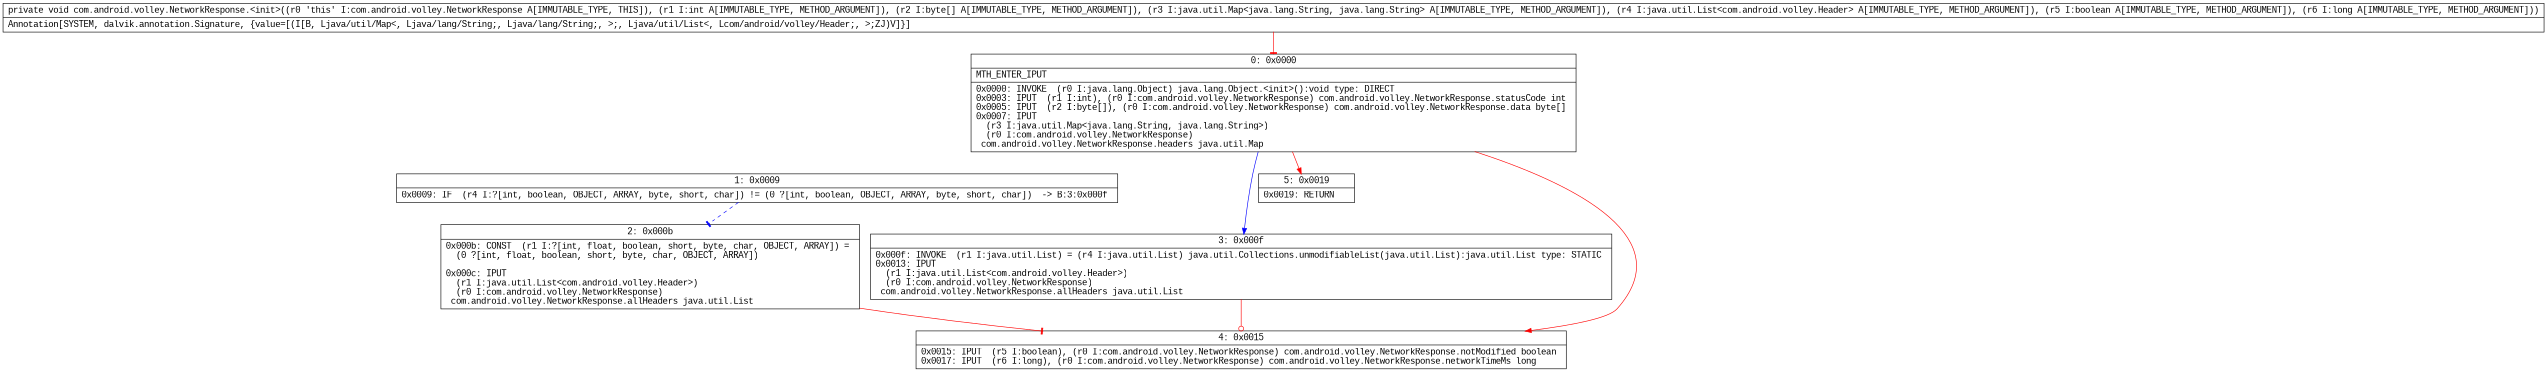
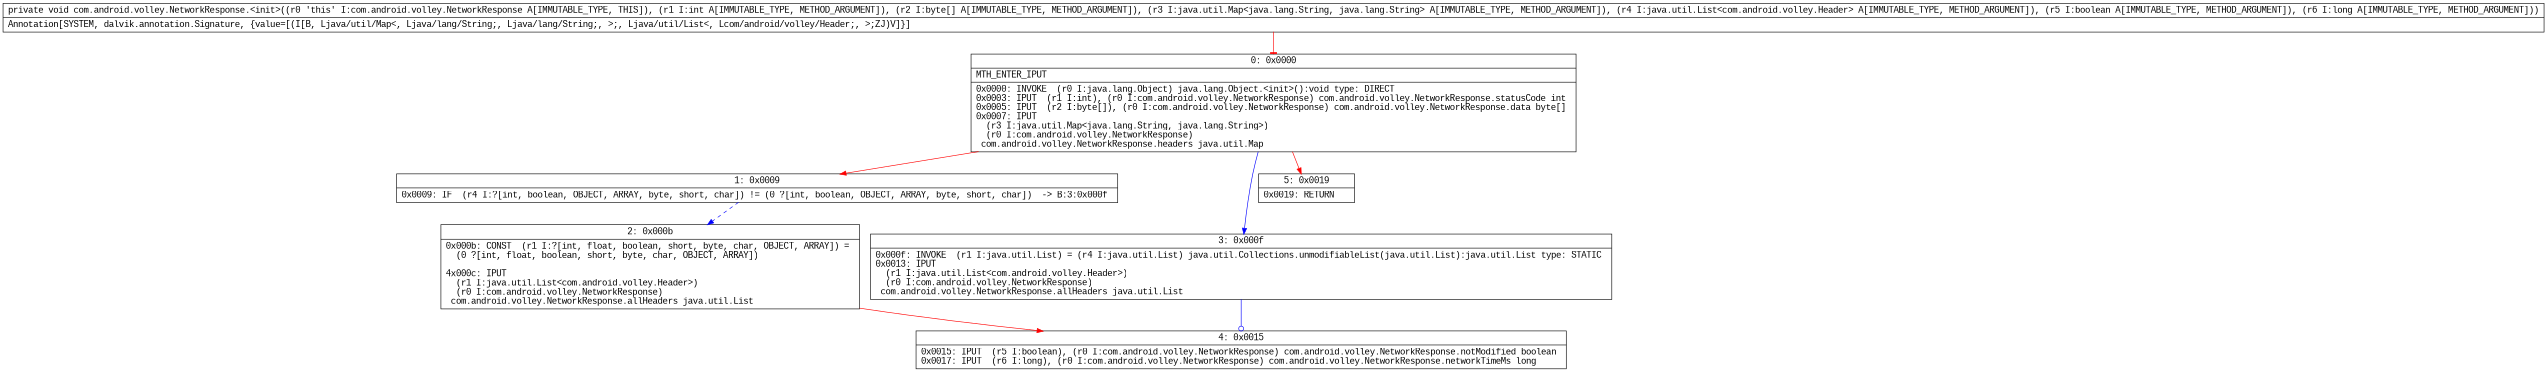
edge "1: 0x0009" -> "2: 0x000b": arrowhead tee -> normal
edge "0: 0x0000" -> "4: 0x0015": now "0: 0x0000" -> "1: 0x0009"
node "2: 0x000b": text "0x000c: IPUT" -> "4x000c: IPUT"
edge "3: 0x000f" -> "4: 0x0015": color red -> blue
edge "2: 0x000b" -> "4: 0x0015": arrowhead tee -> normal
